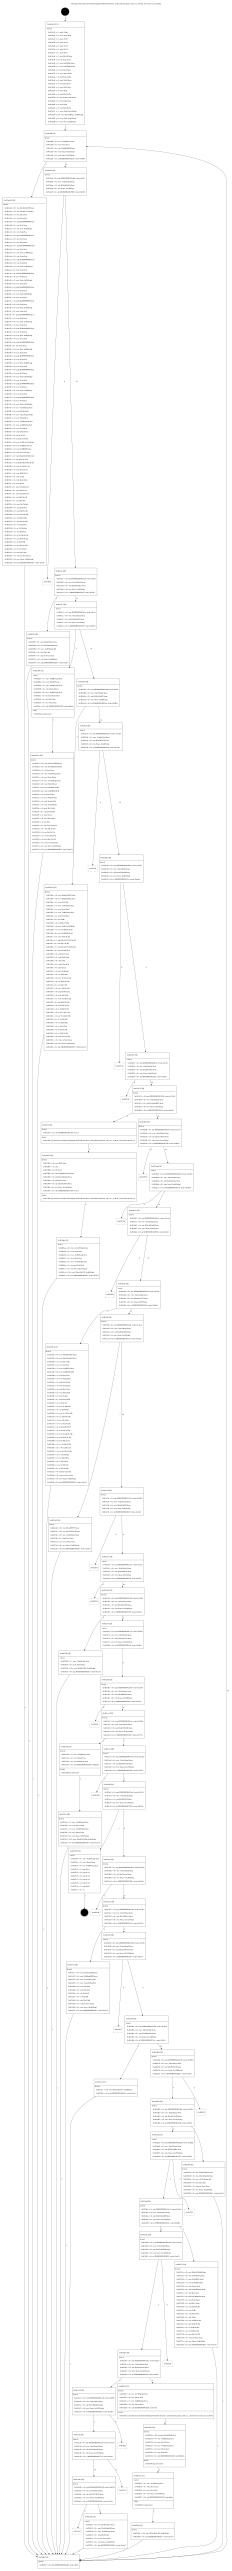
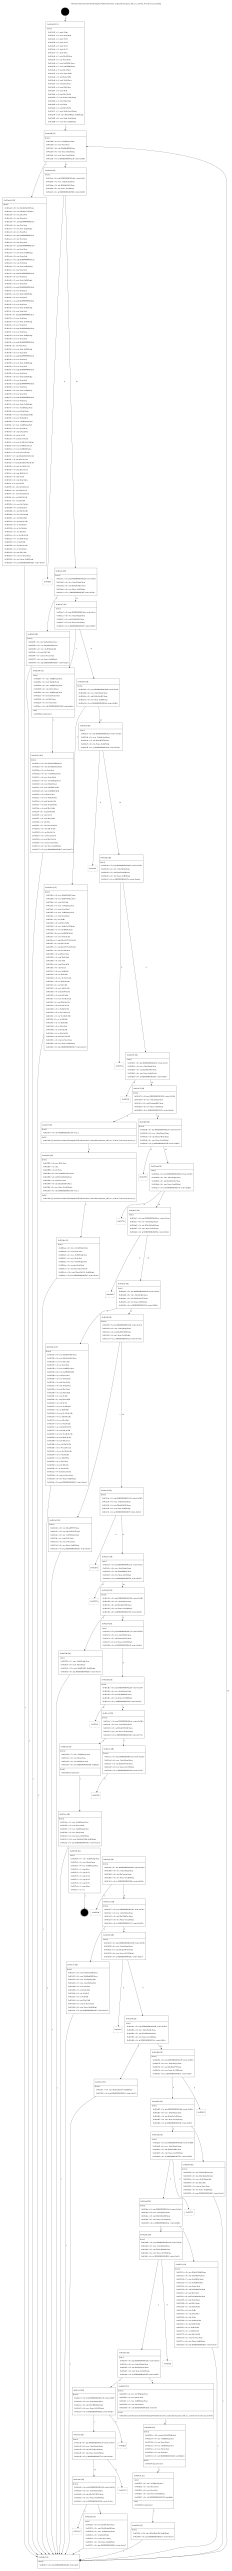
node "0x401cdf [28]": removed
